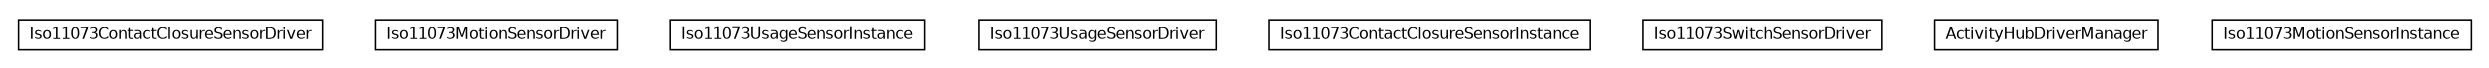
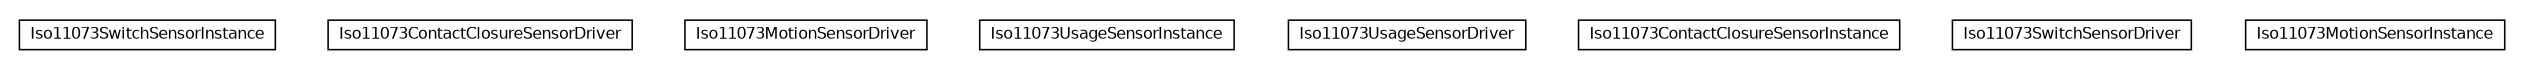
node "Iso11073SwitchSensorInstance": added
node "ActivityHubDriverManager": removed
